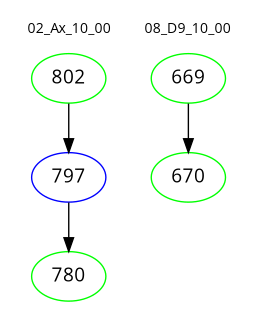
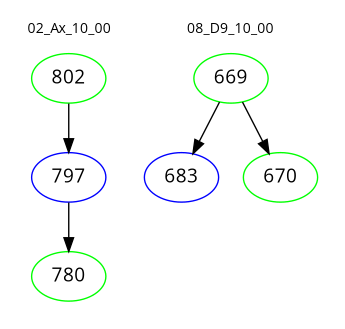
node "683": added
